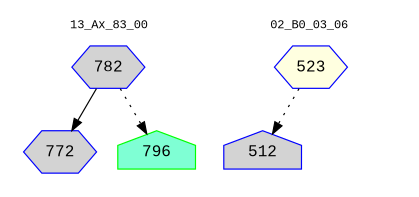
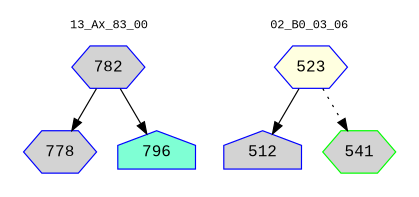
edge "782" -> "796": style dotted -> solid
edge "523" -> "512": style dotted -> solid
node "772": label "772" -> "778"
node "796": color green -> blue
node "541": added
